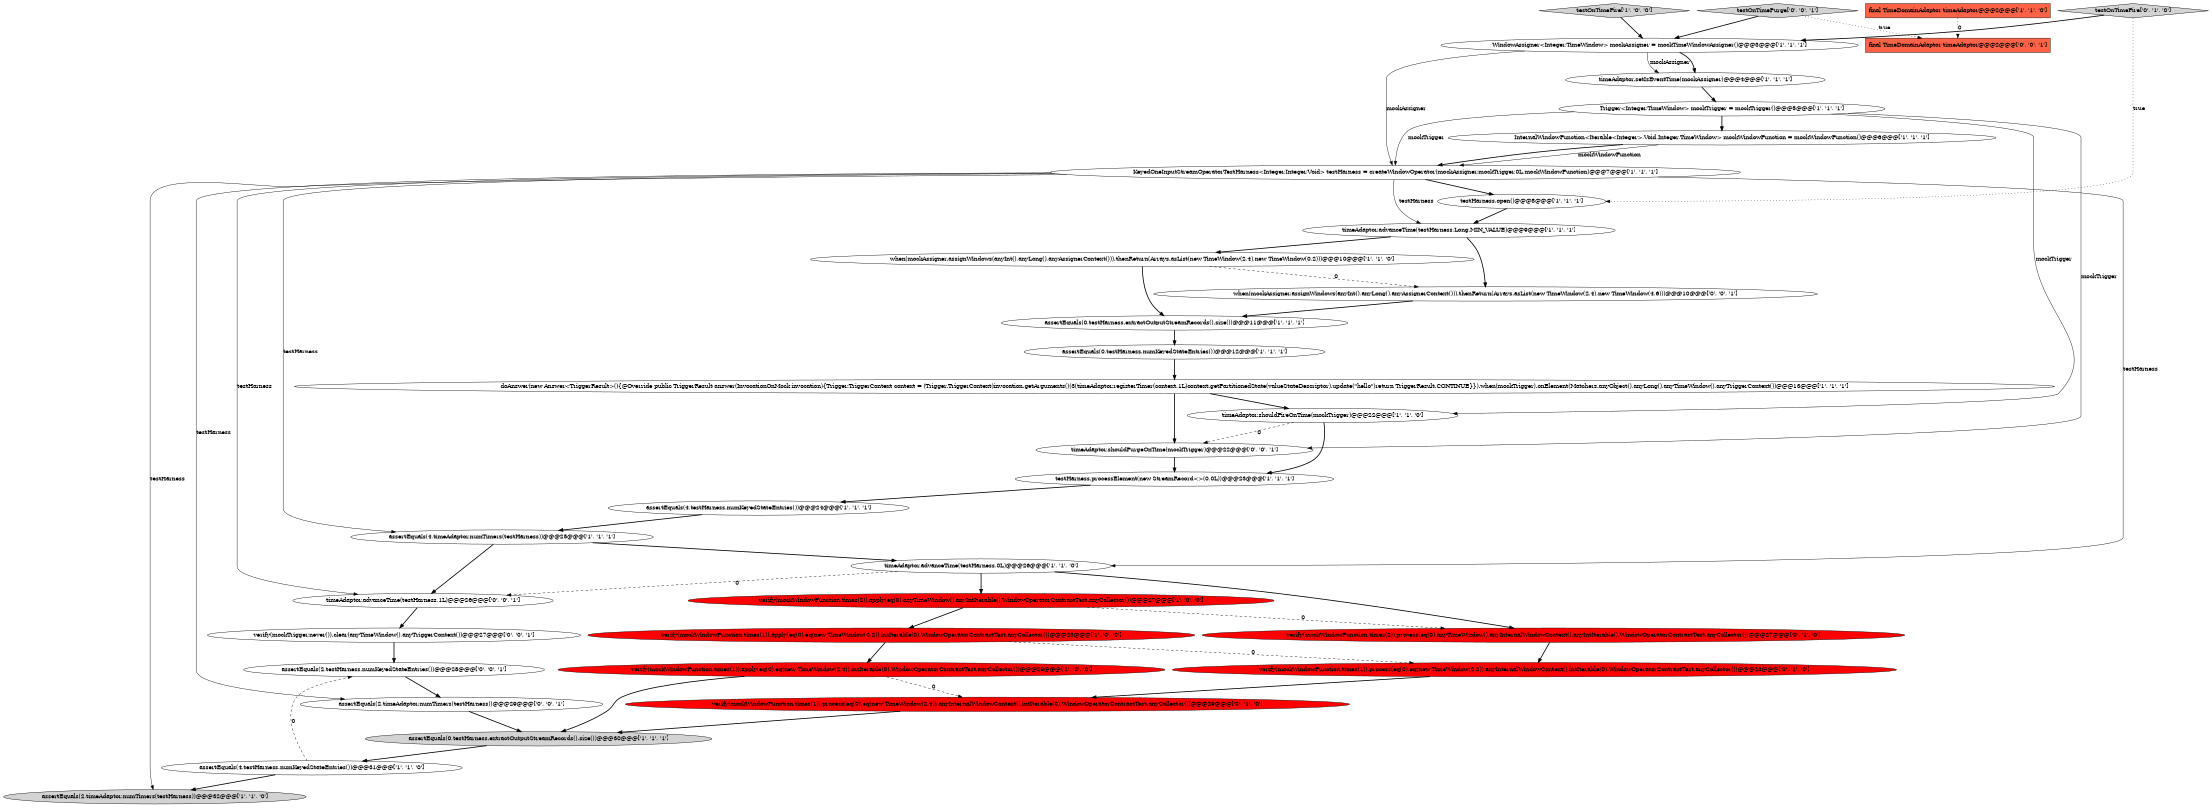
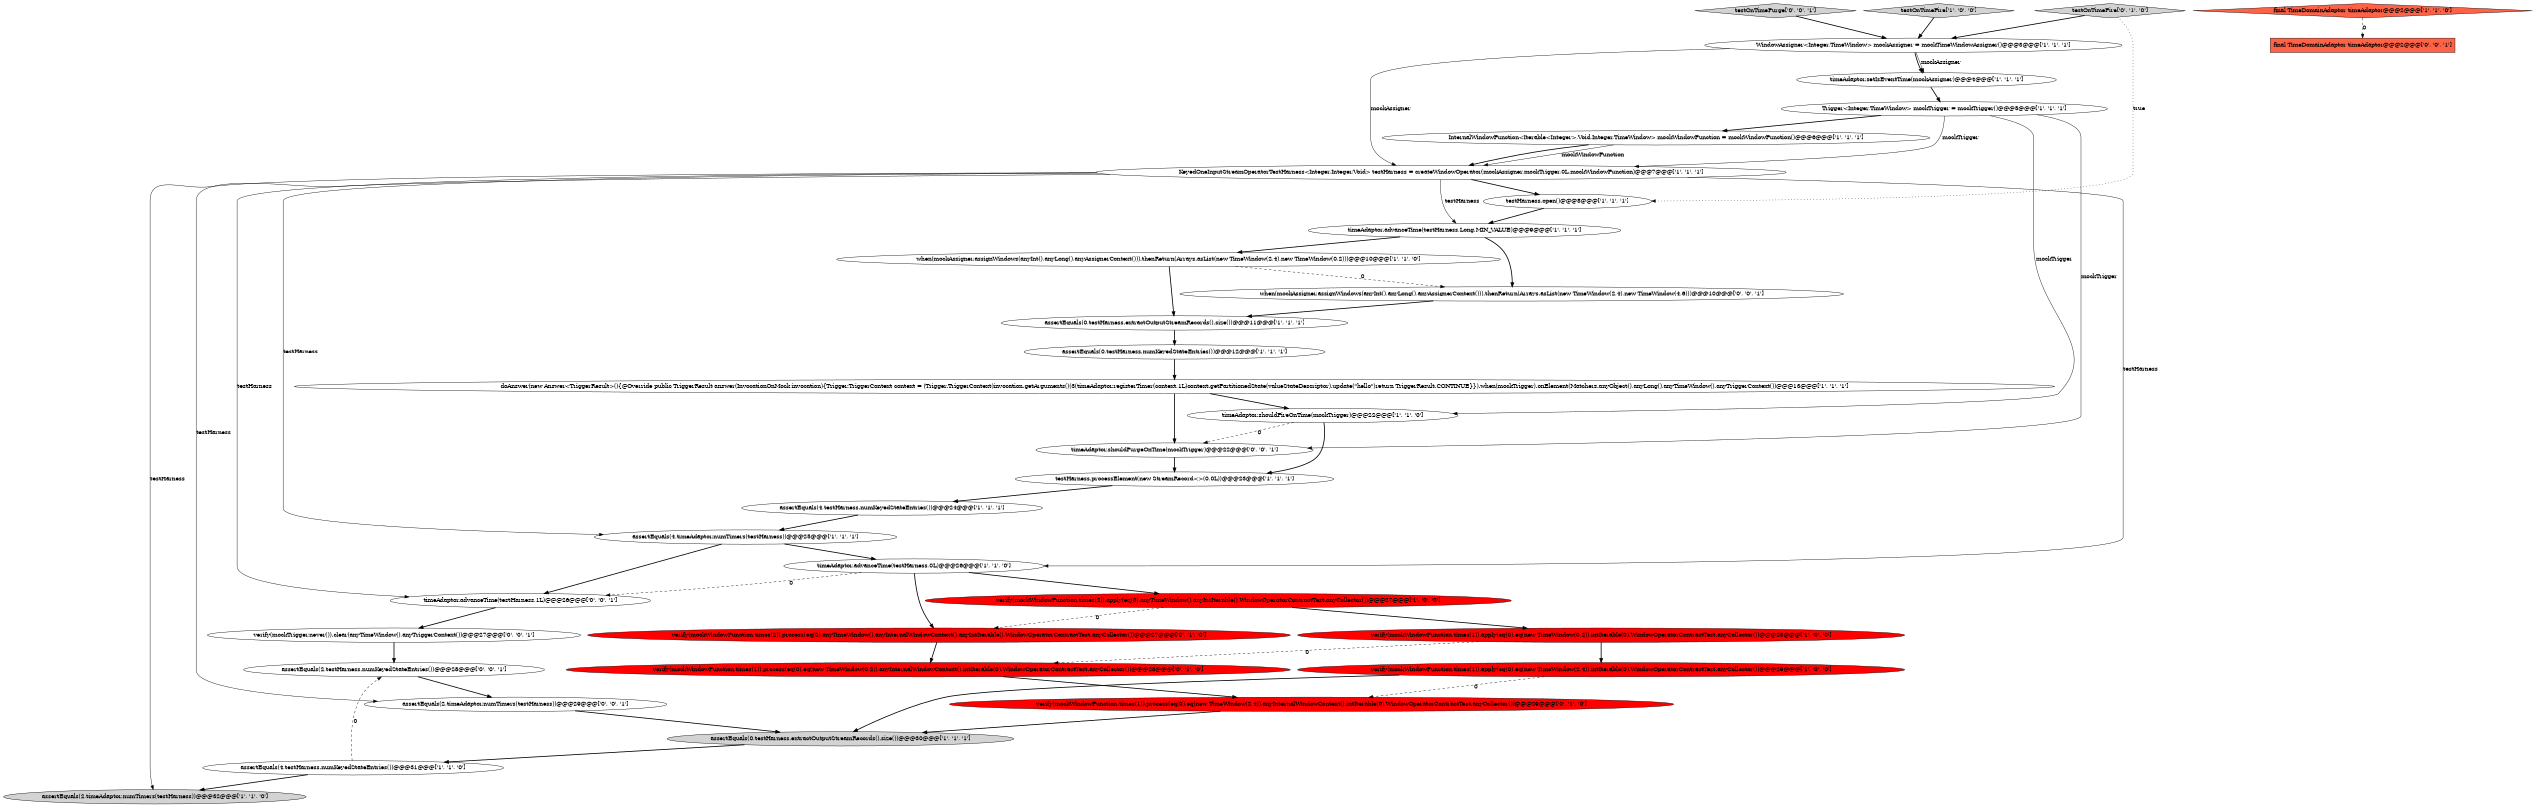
node "final TimeDomainAdaptor timeAdaptor@@@2@@@['1', '1', '0']": shape box -> diamond
edge "final TimeDomainAdaptor timeAdaptor@@@2@@@['1', '1', '0']" -> "final TimeDomainAdaptor timeAdaptor@@@2@@@['0', '0', '1']": style dotted -> dashed
edge "testOnTimePurge['0', '0', '1']" -> "final TimeDomainAdaptor timeAdaptor@@@2@@@['0', '0', '1']": removed, label "true"
